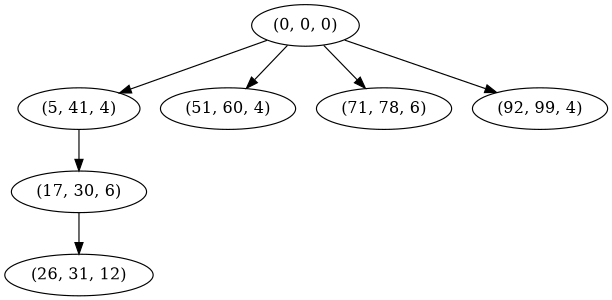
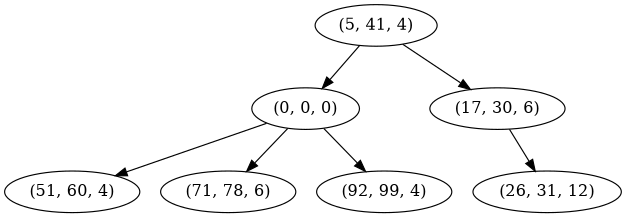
edge "(0, 0, 0)" -> "(5, 41, 4)": reversed
